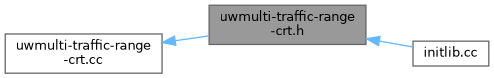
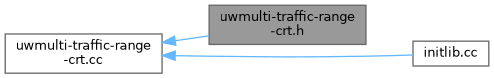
edge "initlib.cc" -> "uwmulti-traffic-range -crt.h": now "initlib.cc" -> "uwmulti-traffic-range -crt.cc"
